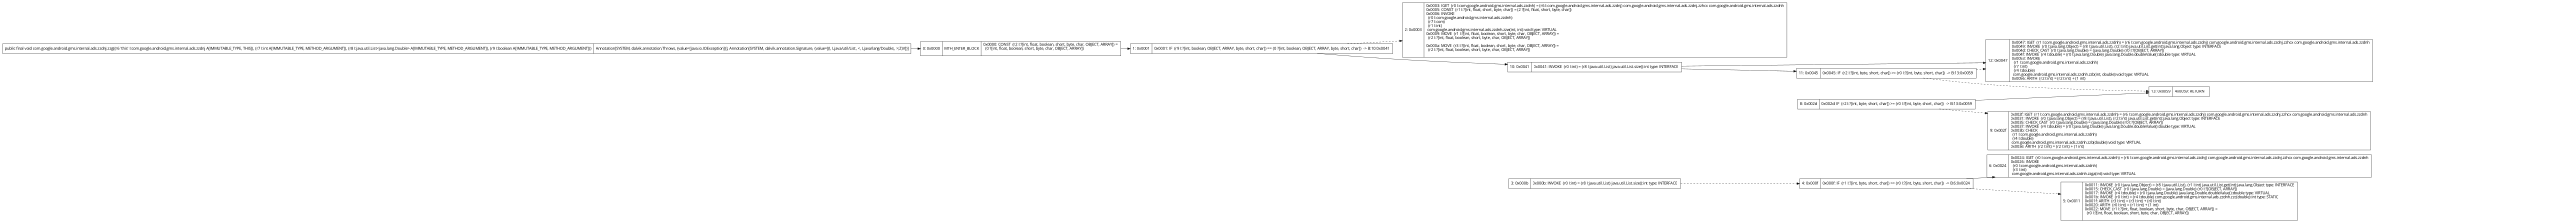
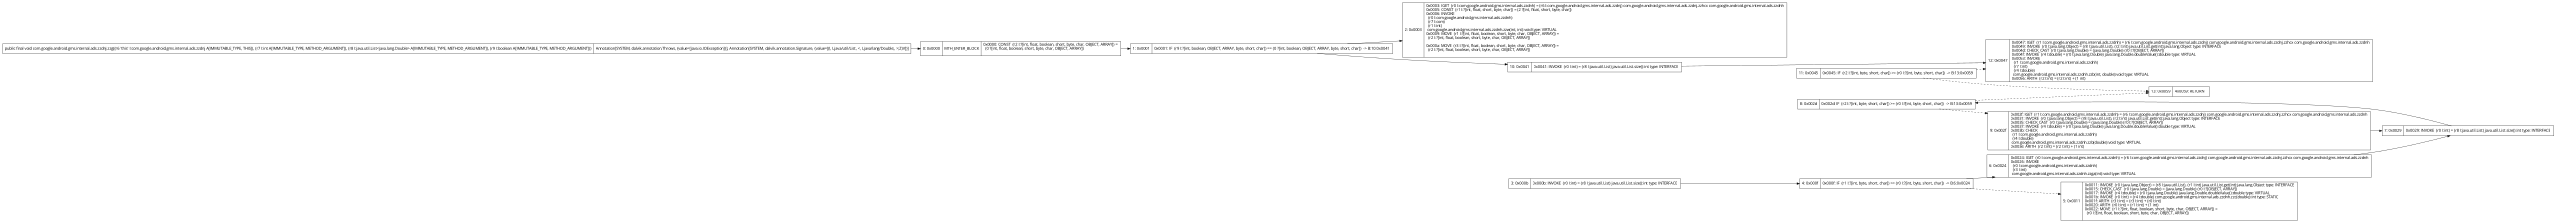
edge "1: 0x0001" -> "2: 0x0003": style dashed -> solid
edge "10: 0x0041" -> "11: 0x0045": removed
edge "8: 0x002d" -> "13: 0x0059": style solid -> dashed
node "7: 0x0029": added
edge "3: 0x000b" -> "4: 0x000f": style dashed -> solid
